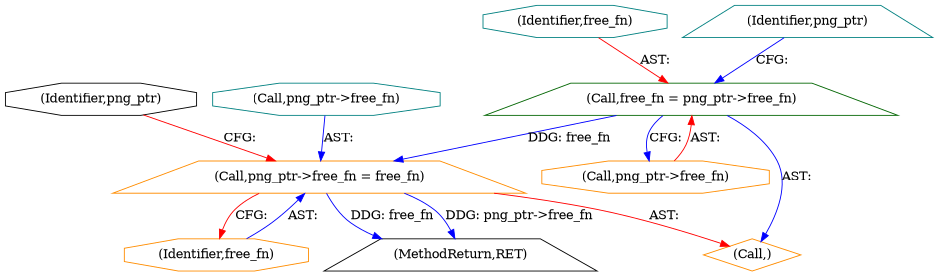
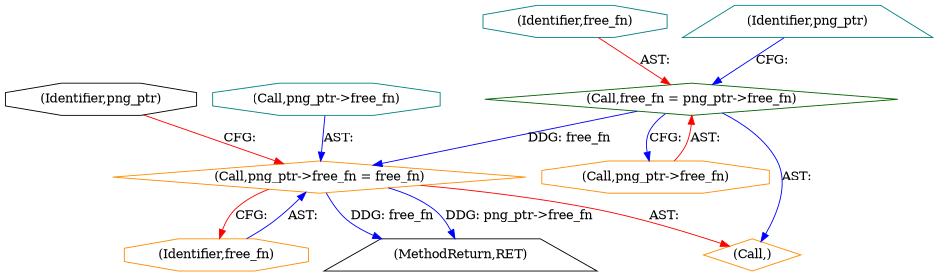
node "(Call,free_fn = png_ptr->free_fn)": shape trapezium -> diamond
node "(Call,png_ptr->free_fn = free_fn)": shape trapezium -> diamond
